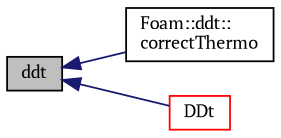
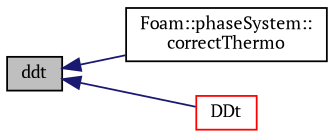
node "Foam::ddt:: correctThermo": label "Foam::ddt:: correctThermo" -> "Foam::phaseSystem:: correctThermo"
